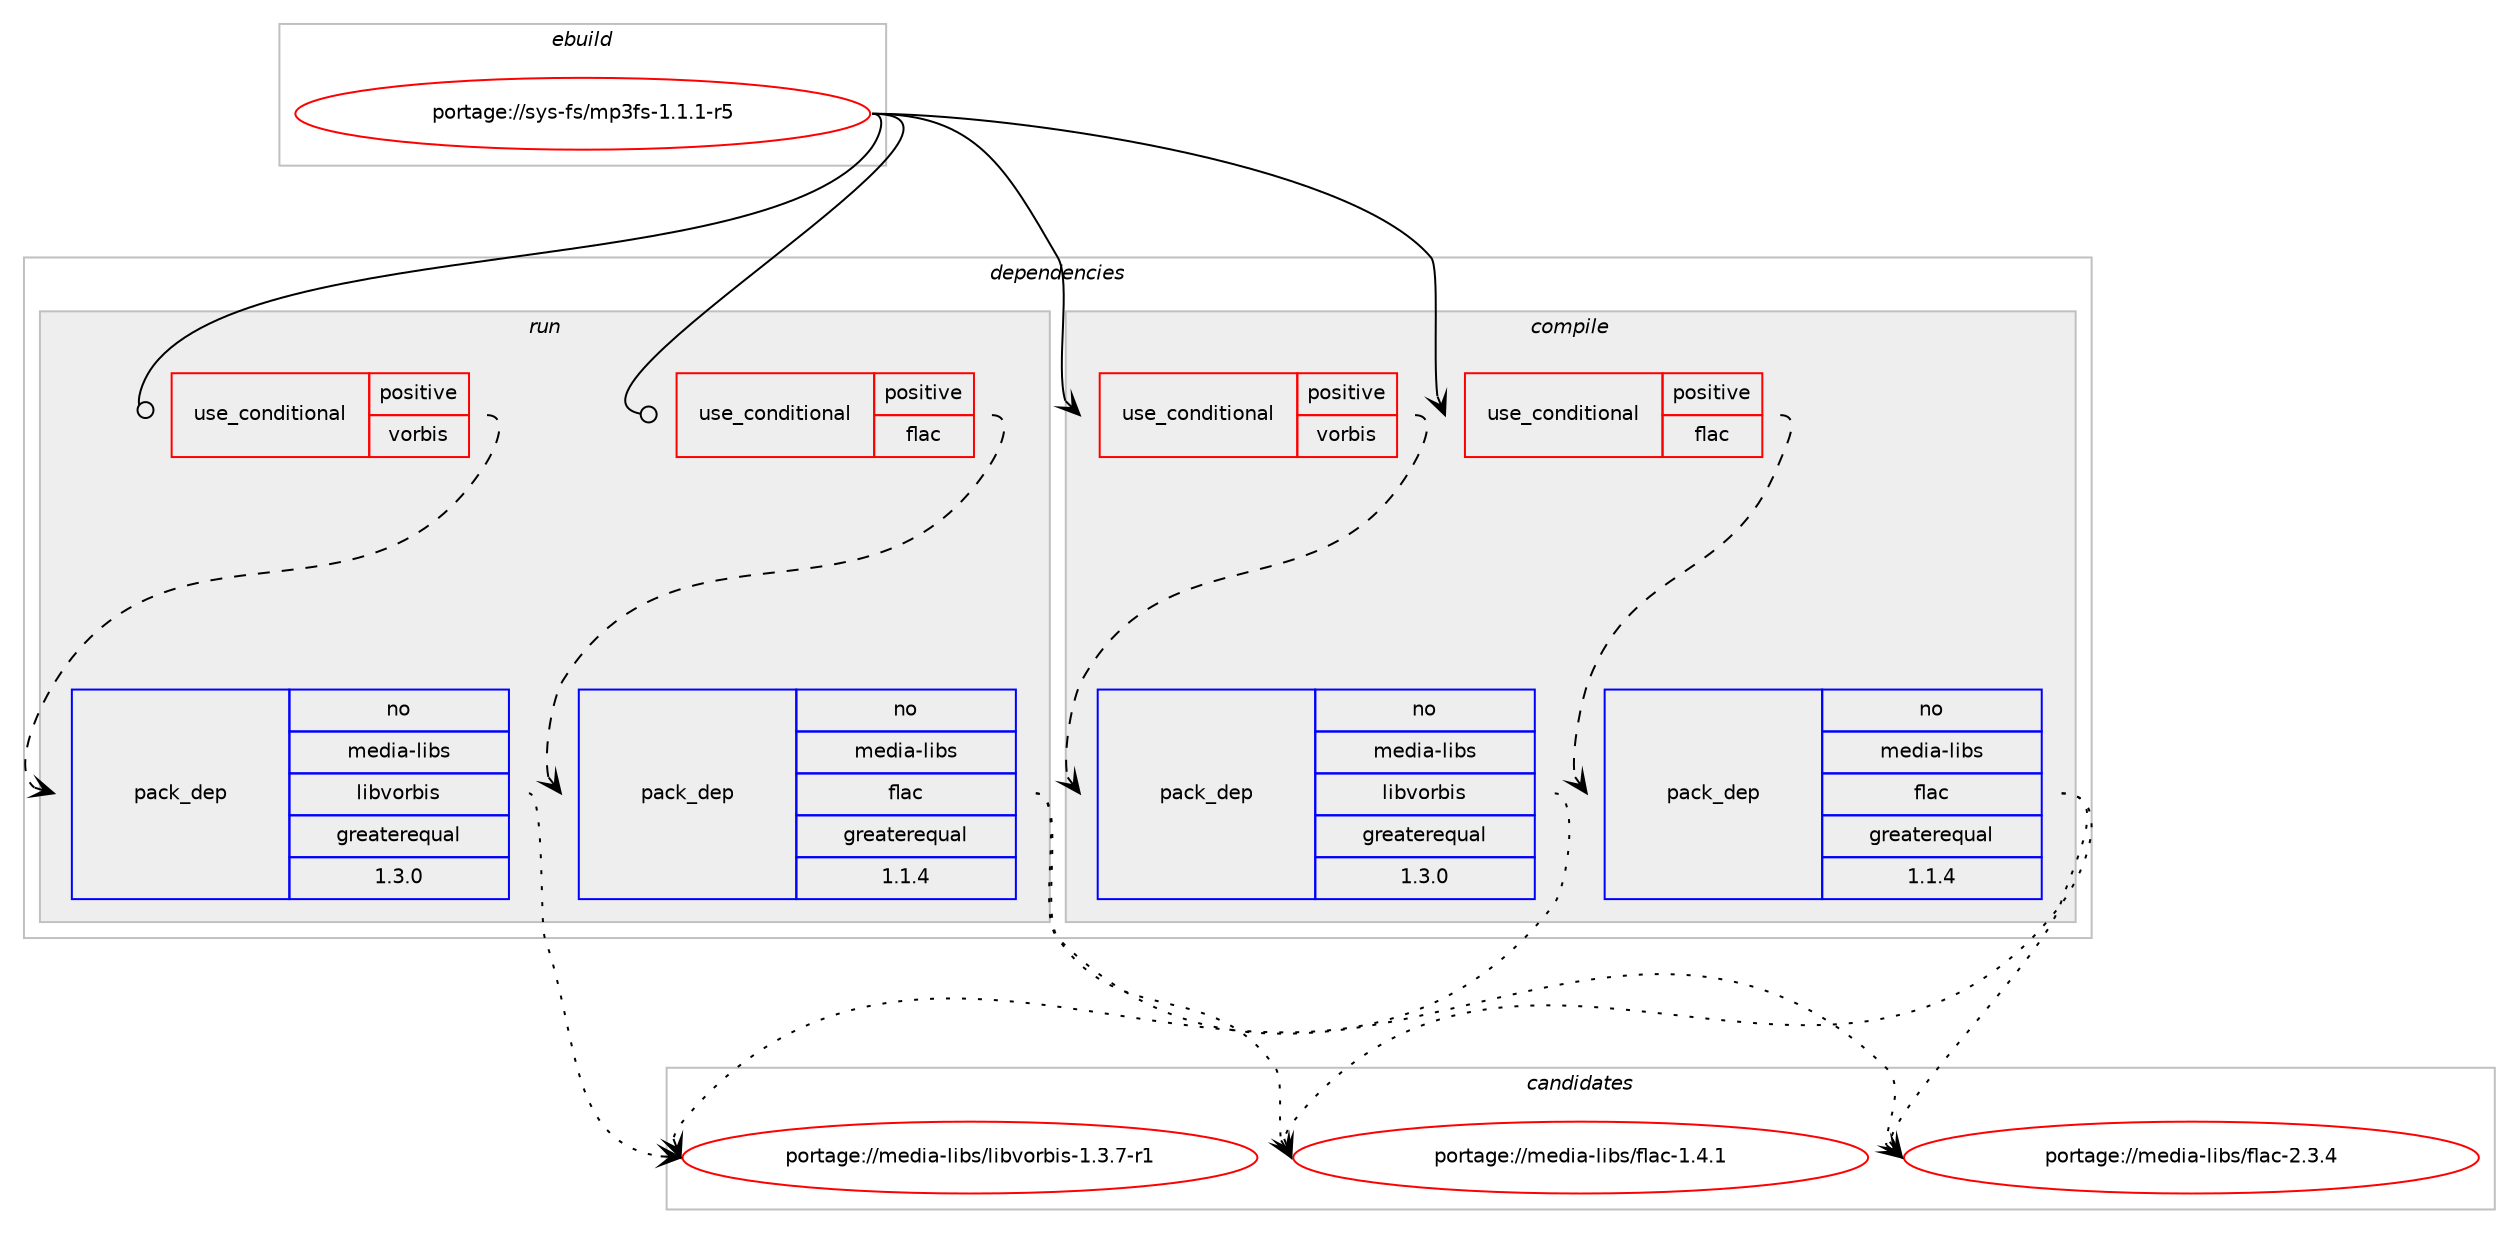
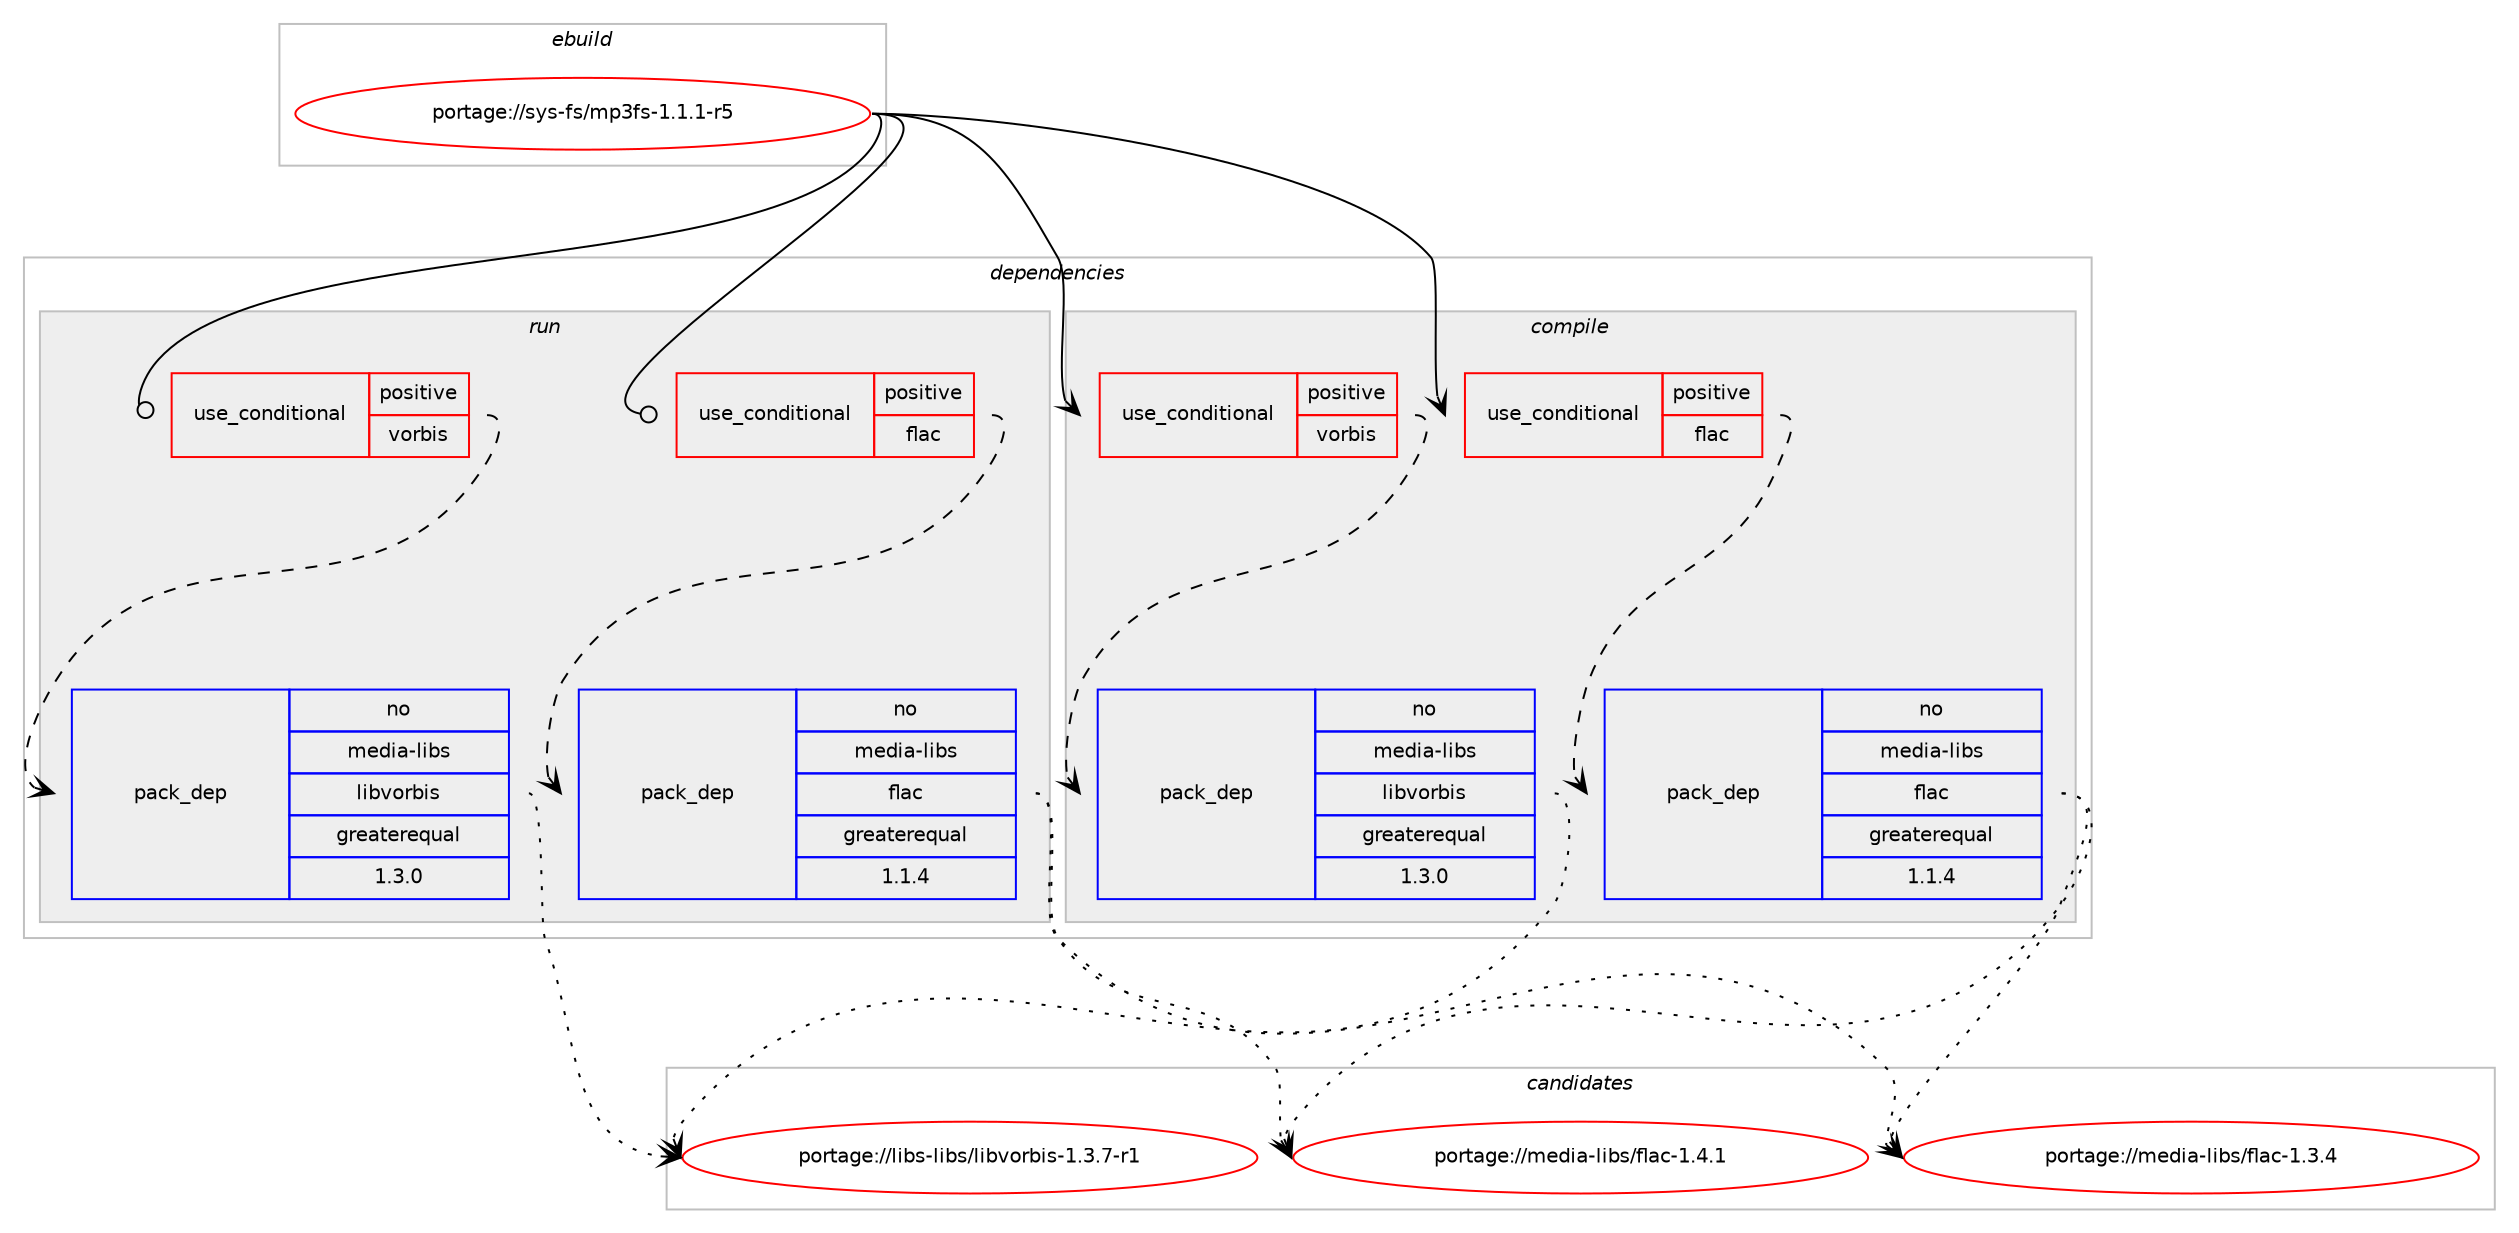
node "portage://media-libs/libvorbis-1.3.7-r1": label "portage://media-libs/libvorbis-1.3.7-r1" -> "portage://libs-libs/libvorbis-1.3.7-r1"
node "portage://media-libs/flac-2.3.4": label "portage://media-libs/flac-2.3.4" -> "portage://media-libs/flac-1.3.4"
